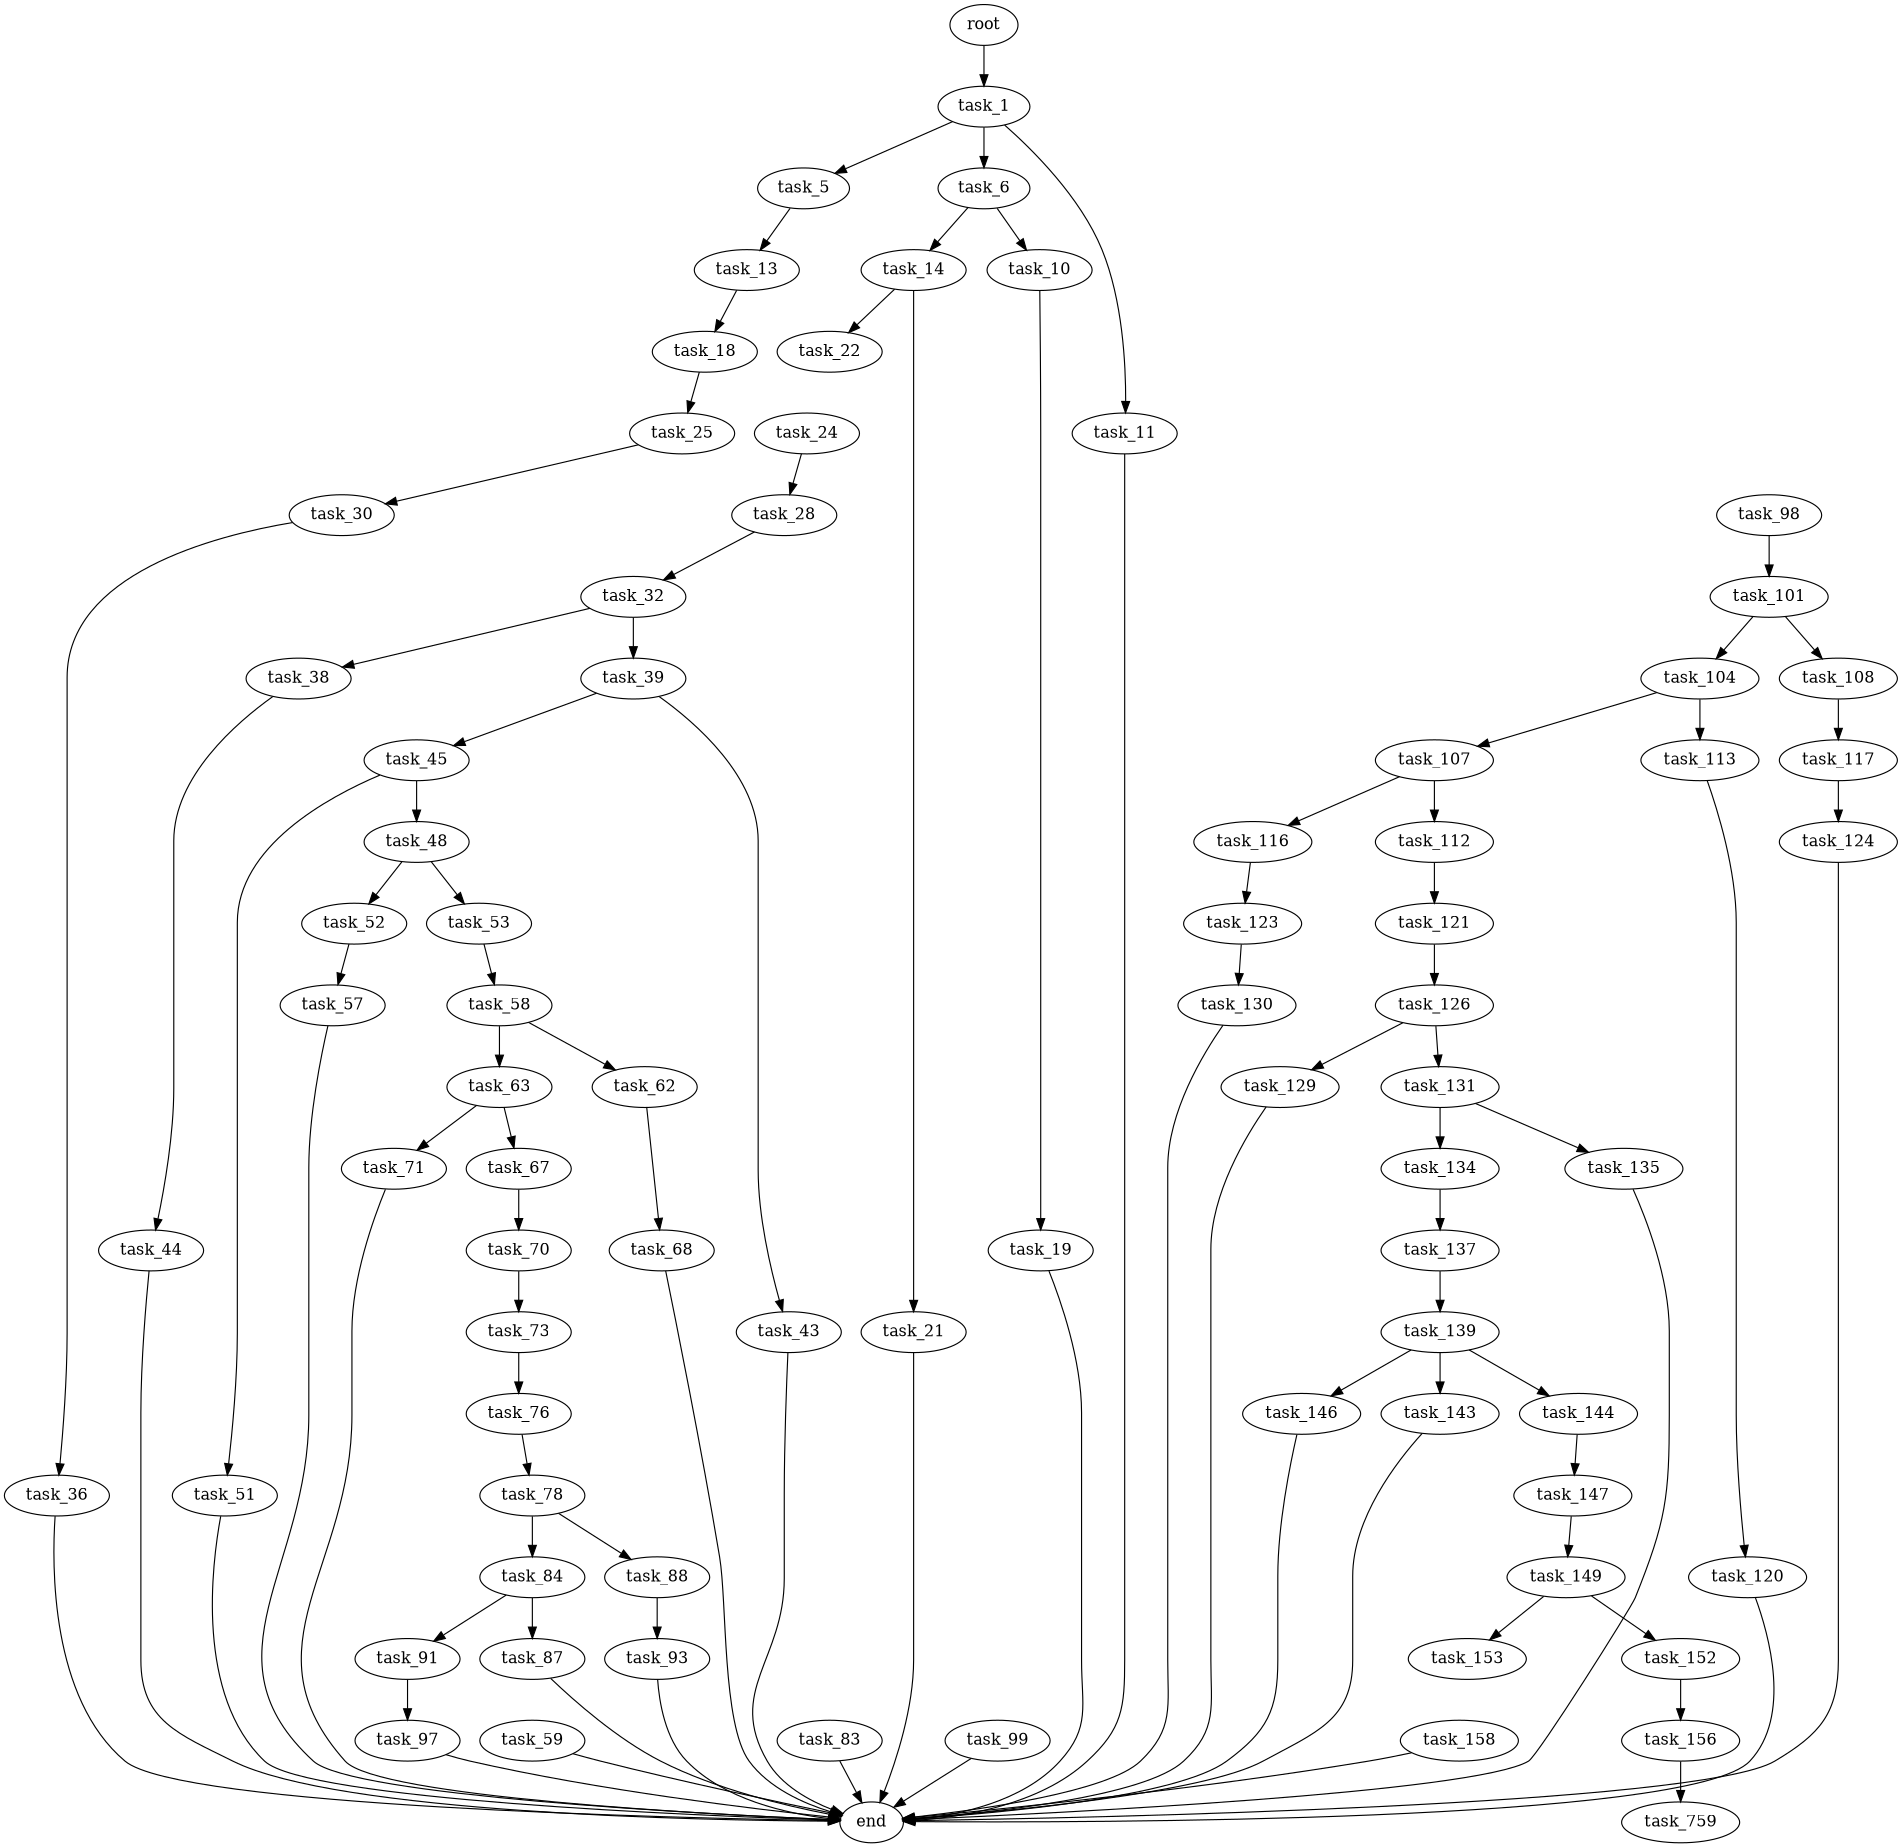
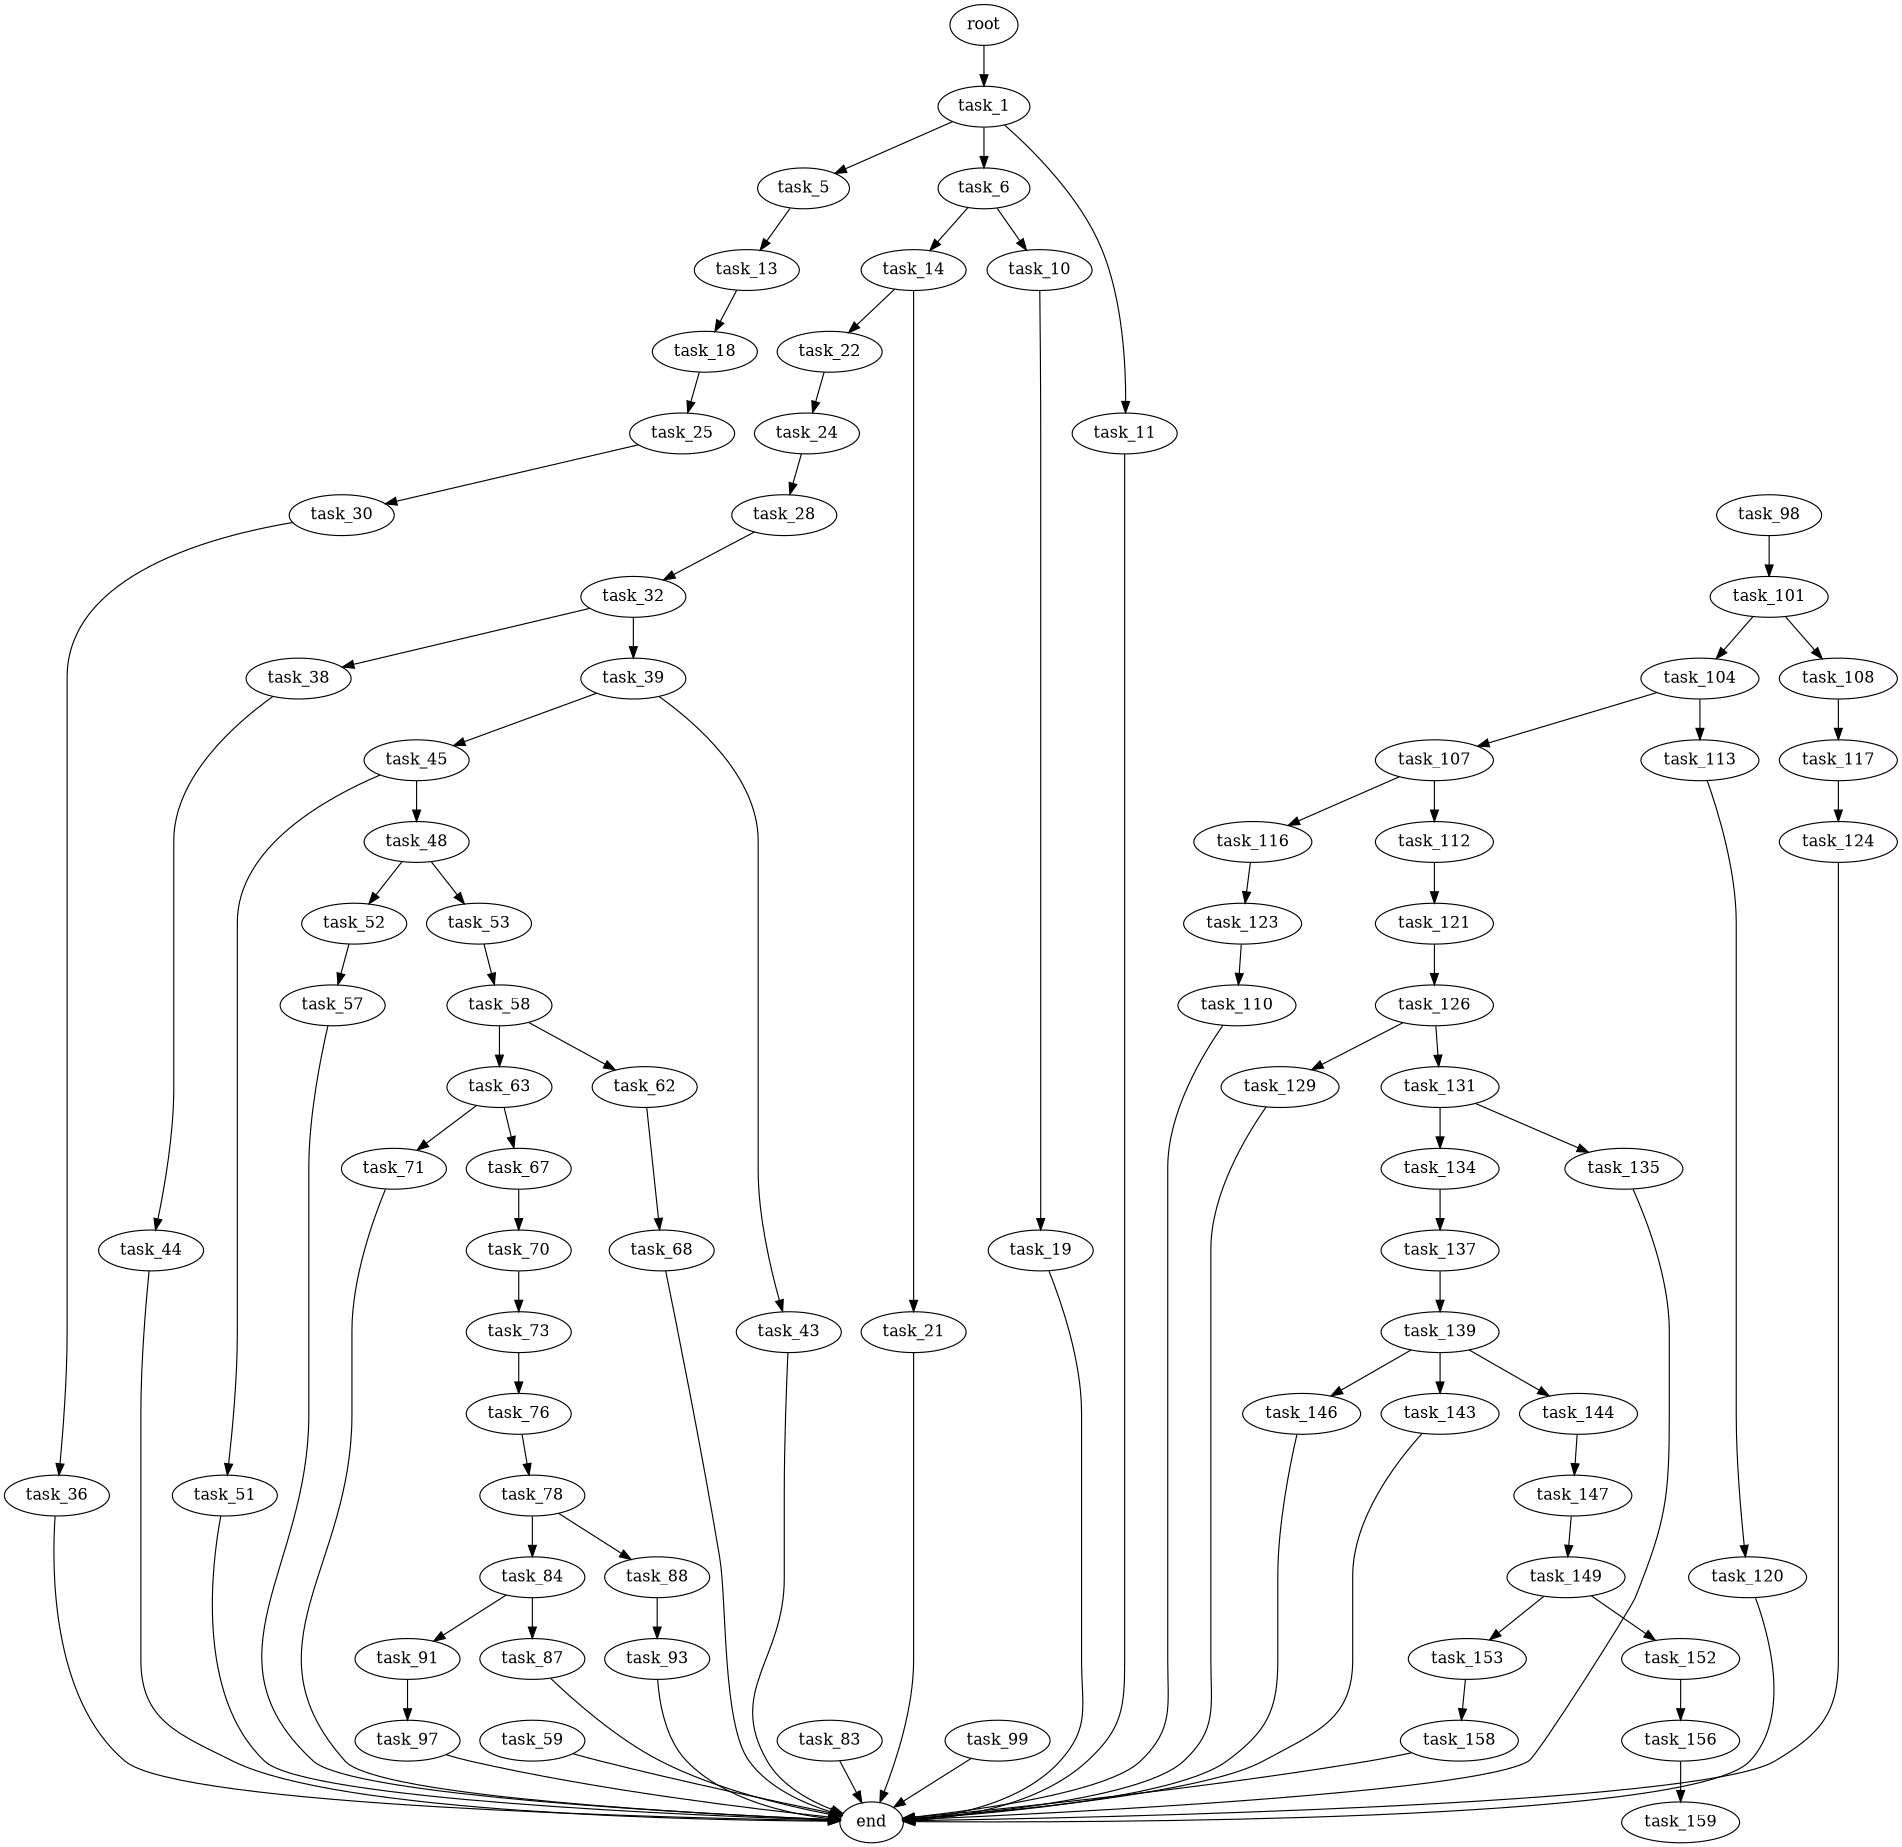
edge "task_22" -> "task_24": added
node "task_130": label "task_130" -> "task_110"
edge "task_153" -> "task_158": added
node "task_759": label "task_759" -> "task_159"
